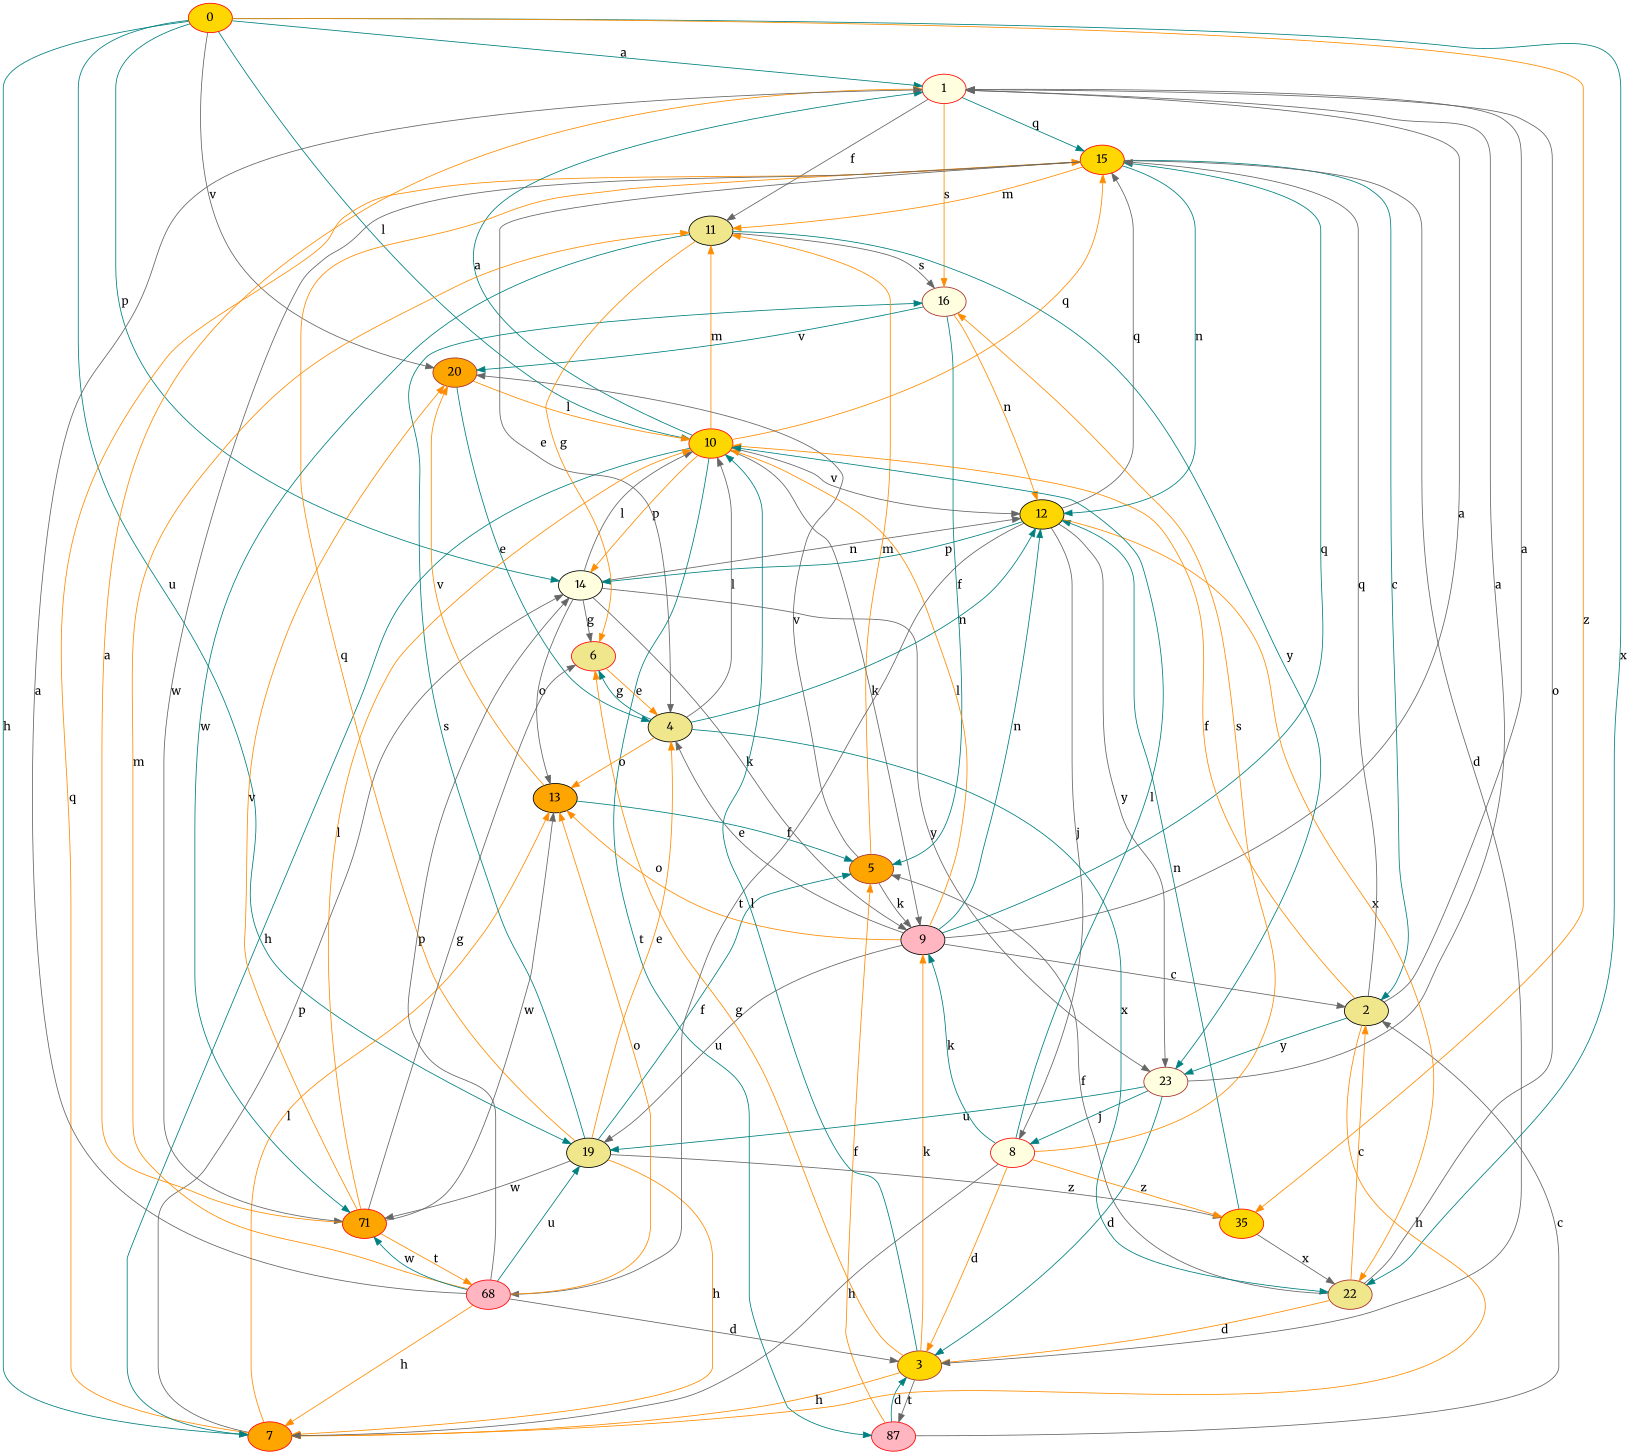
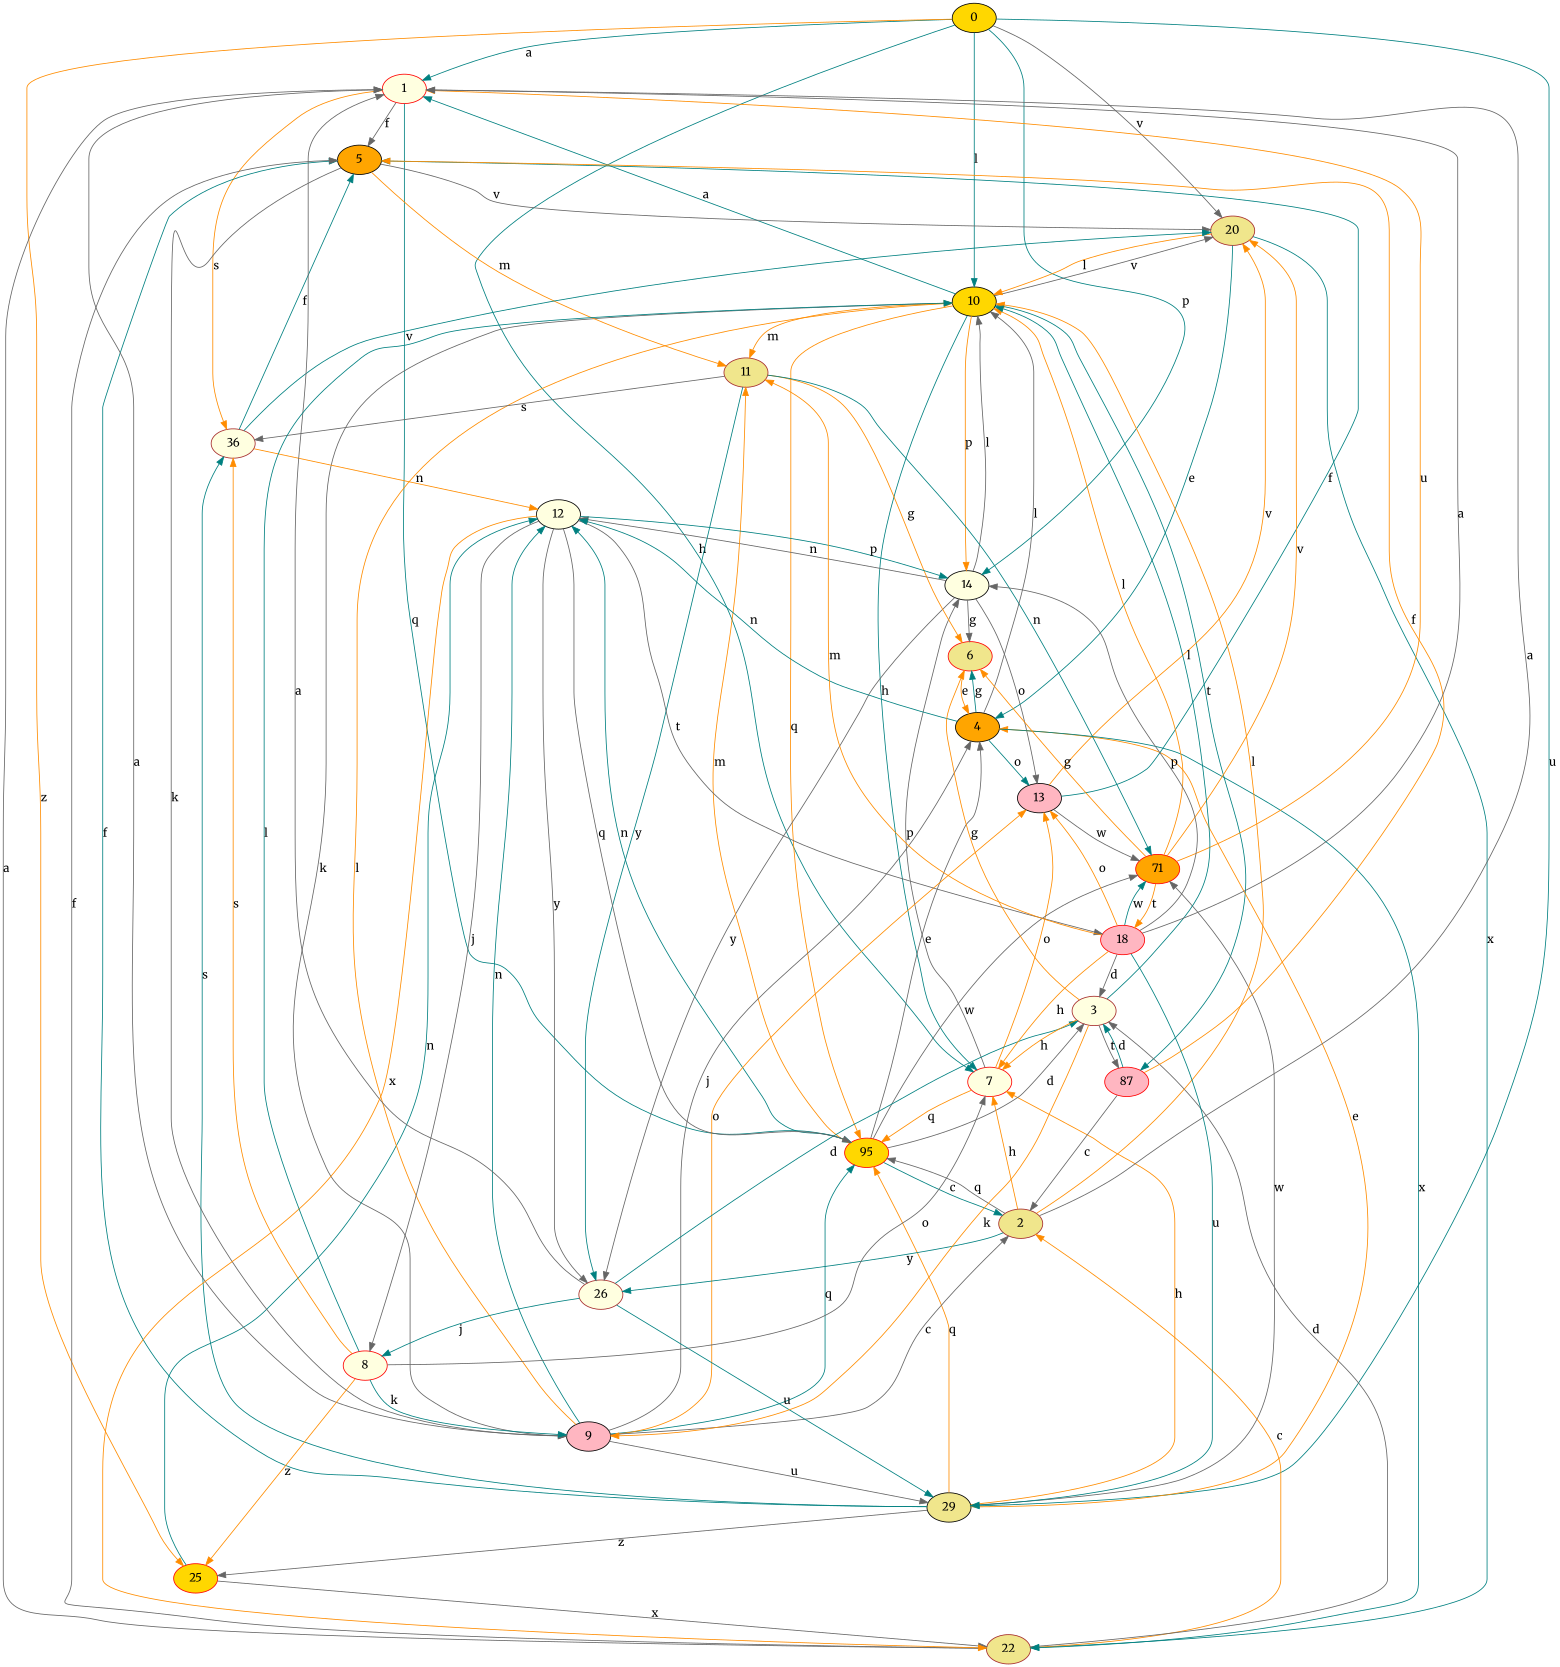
node "0": color red -> black
edge "0" -> "22": now "20" -> "22"
edge "1" -> "11": now "1" -> "5"
node "15": label "15" -> "95"
node "11": color black -> brown
node "16": label "16" -> "36"
node "20": fillcolor orange -> khaki
node "10": color red -> black
edge "10" -> "12": now "10" -> "20"
node "12": fillcolor gold -> lightyellow
edge "71" -> "1": label "a" -> "u"
edge "22" -> "1": label "o" -> "a"
edge "11" -> "71": label "w" -> "n"
node "4": fillcolor khaki -> orange
edge "2" -> "10": label "f" -> "l"
edge "4" -> "13": color darkorange -> teal
edge "14" -> "9": removed, label "k"
node "13": fillcolor orange -> lightpink
edge "9" -> "4": label "e" -> "j"
node "5": color brown -> black
edge "71" -> "6": color gray40 -> darkorange
node "2": color black -> brown
edge "71" -> "13": reversed
node "23": label "23" -> "26"
edge "7" -> "13": label "l" -> "o"
node "19": label "19" -> "29"
node "35": label "35" -> "25"
edge "8" -> "3": removed, label "d"
node "68": label "68" -> "18"
edge "8" -> "7": label "h" -> "o"
edge "22" -> "3": color darkorange -> gray40
node "3": fillcolor gold -> lightyellow
node "7": fillcolor orange -> lightyellow
